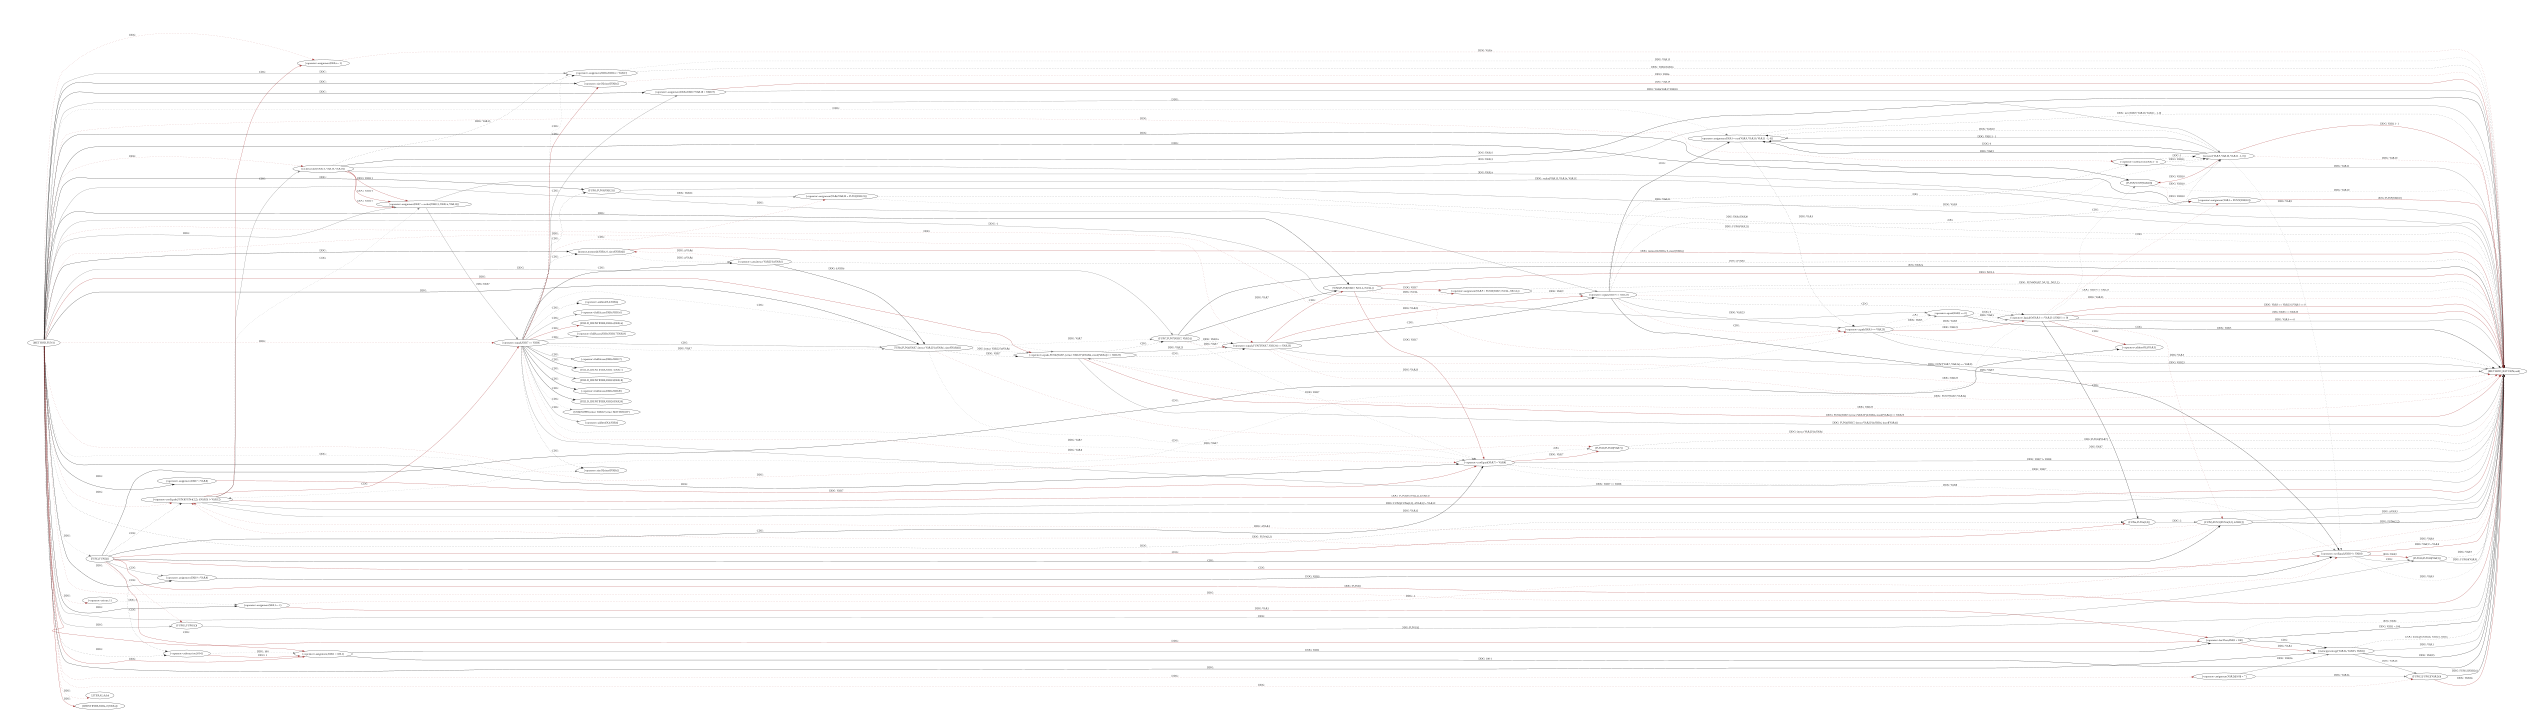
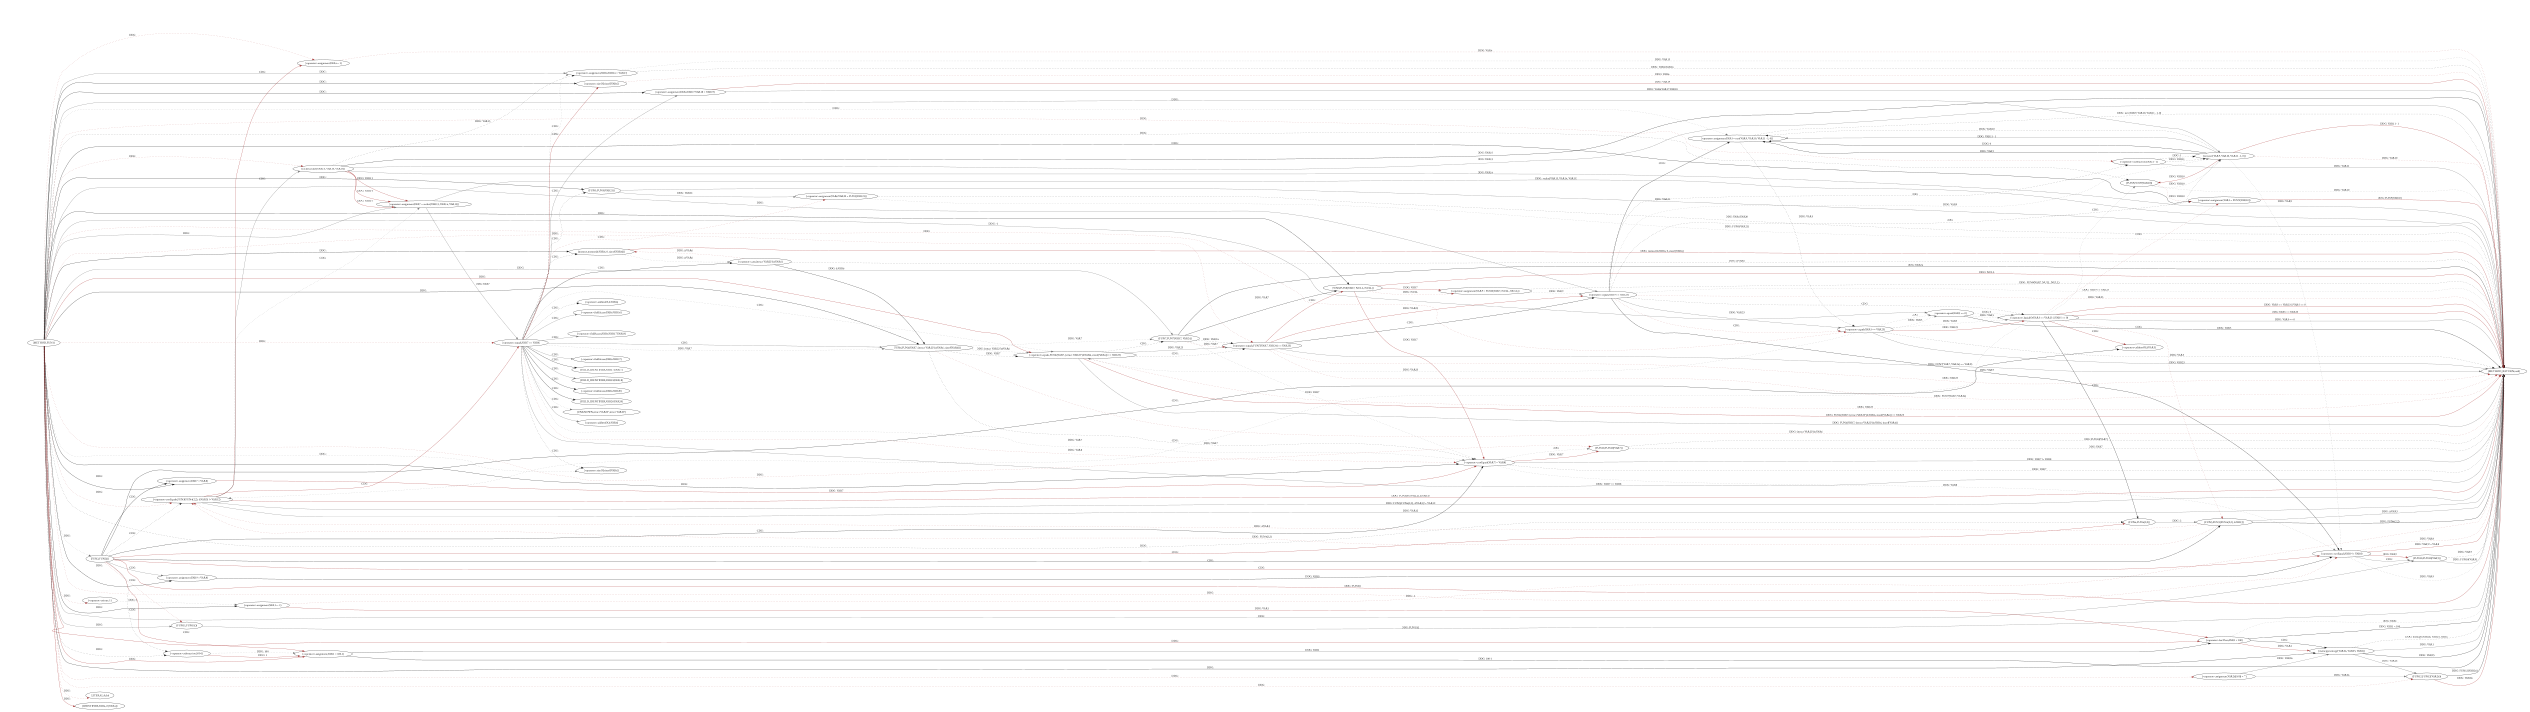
edge "(METHOD,FUN1)" -> "(FUN9,FUN9(VAR10))": style solid -> dotted
node "(FIELD_IDENTIFIER,VAR16,VAR16)": removed
node "(UNKNOWN,struct VAR22*,struct METHOD22*)": label "(UNKNOWN,struct VAR22*,struct METHOD22*)" -> "(UNKNOWN,struct VAR22*,struct VAR22*)"
edge "(FUN6,FUN6(VAR7, (struct VAR22*)&VAR6, sizeof(VAR6)))" -> "(<operator>.notEquals,VAR7 != VAR8)": color gray40 -> black
edge "(FUN2,FUN2())" -> "(<operator>.assignment,VAR7 = VAR8)": added, label "CDG:"
